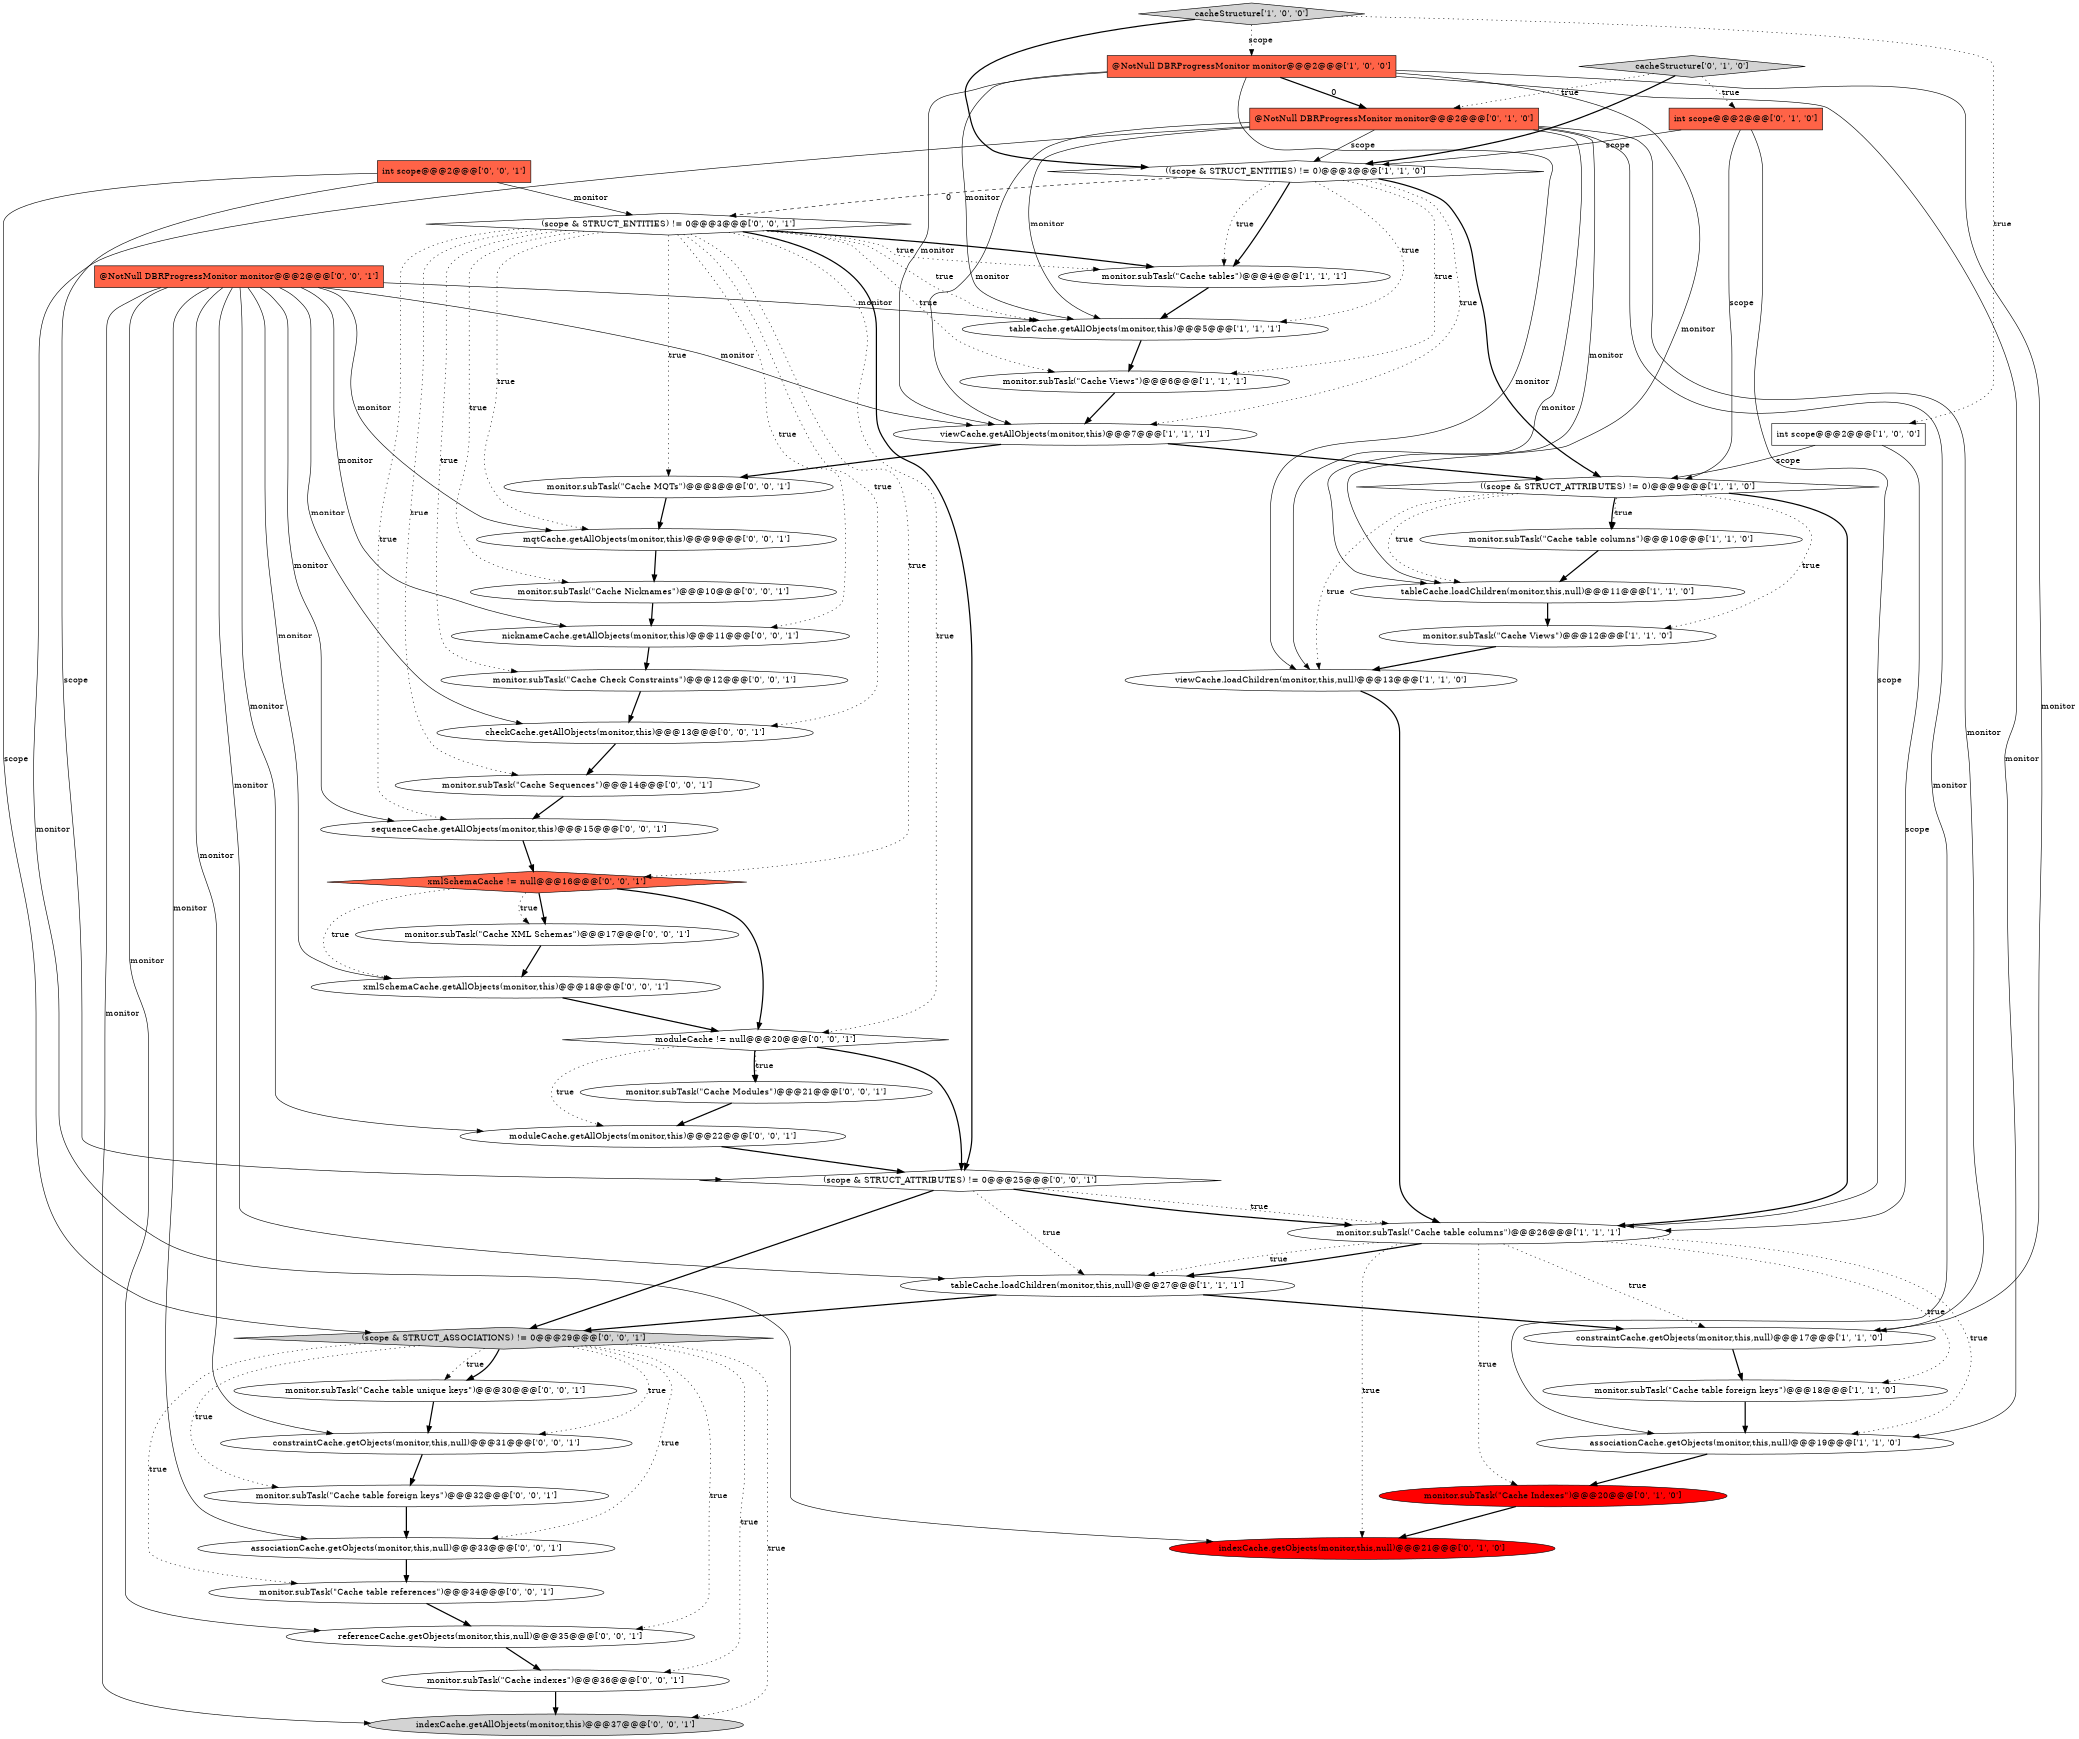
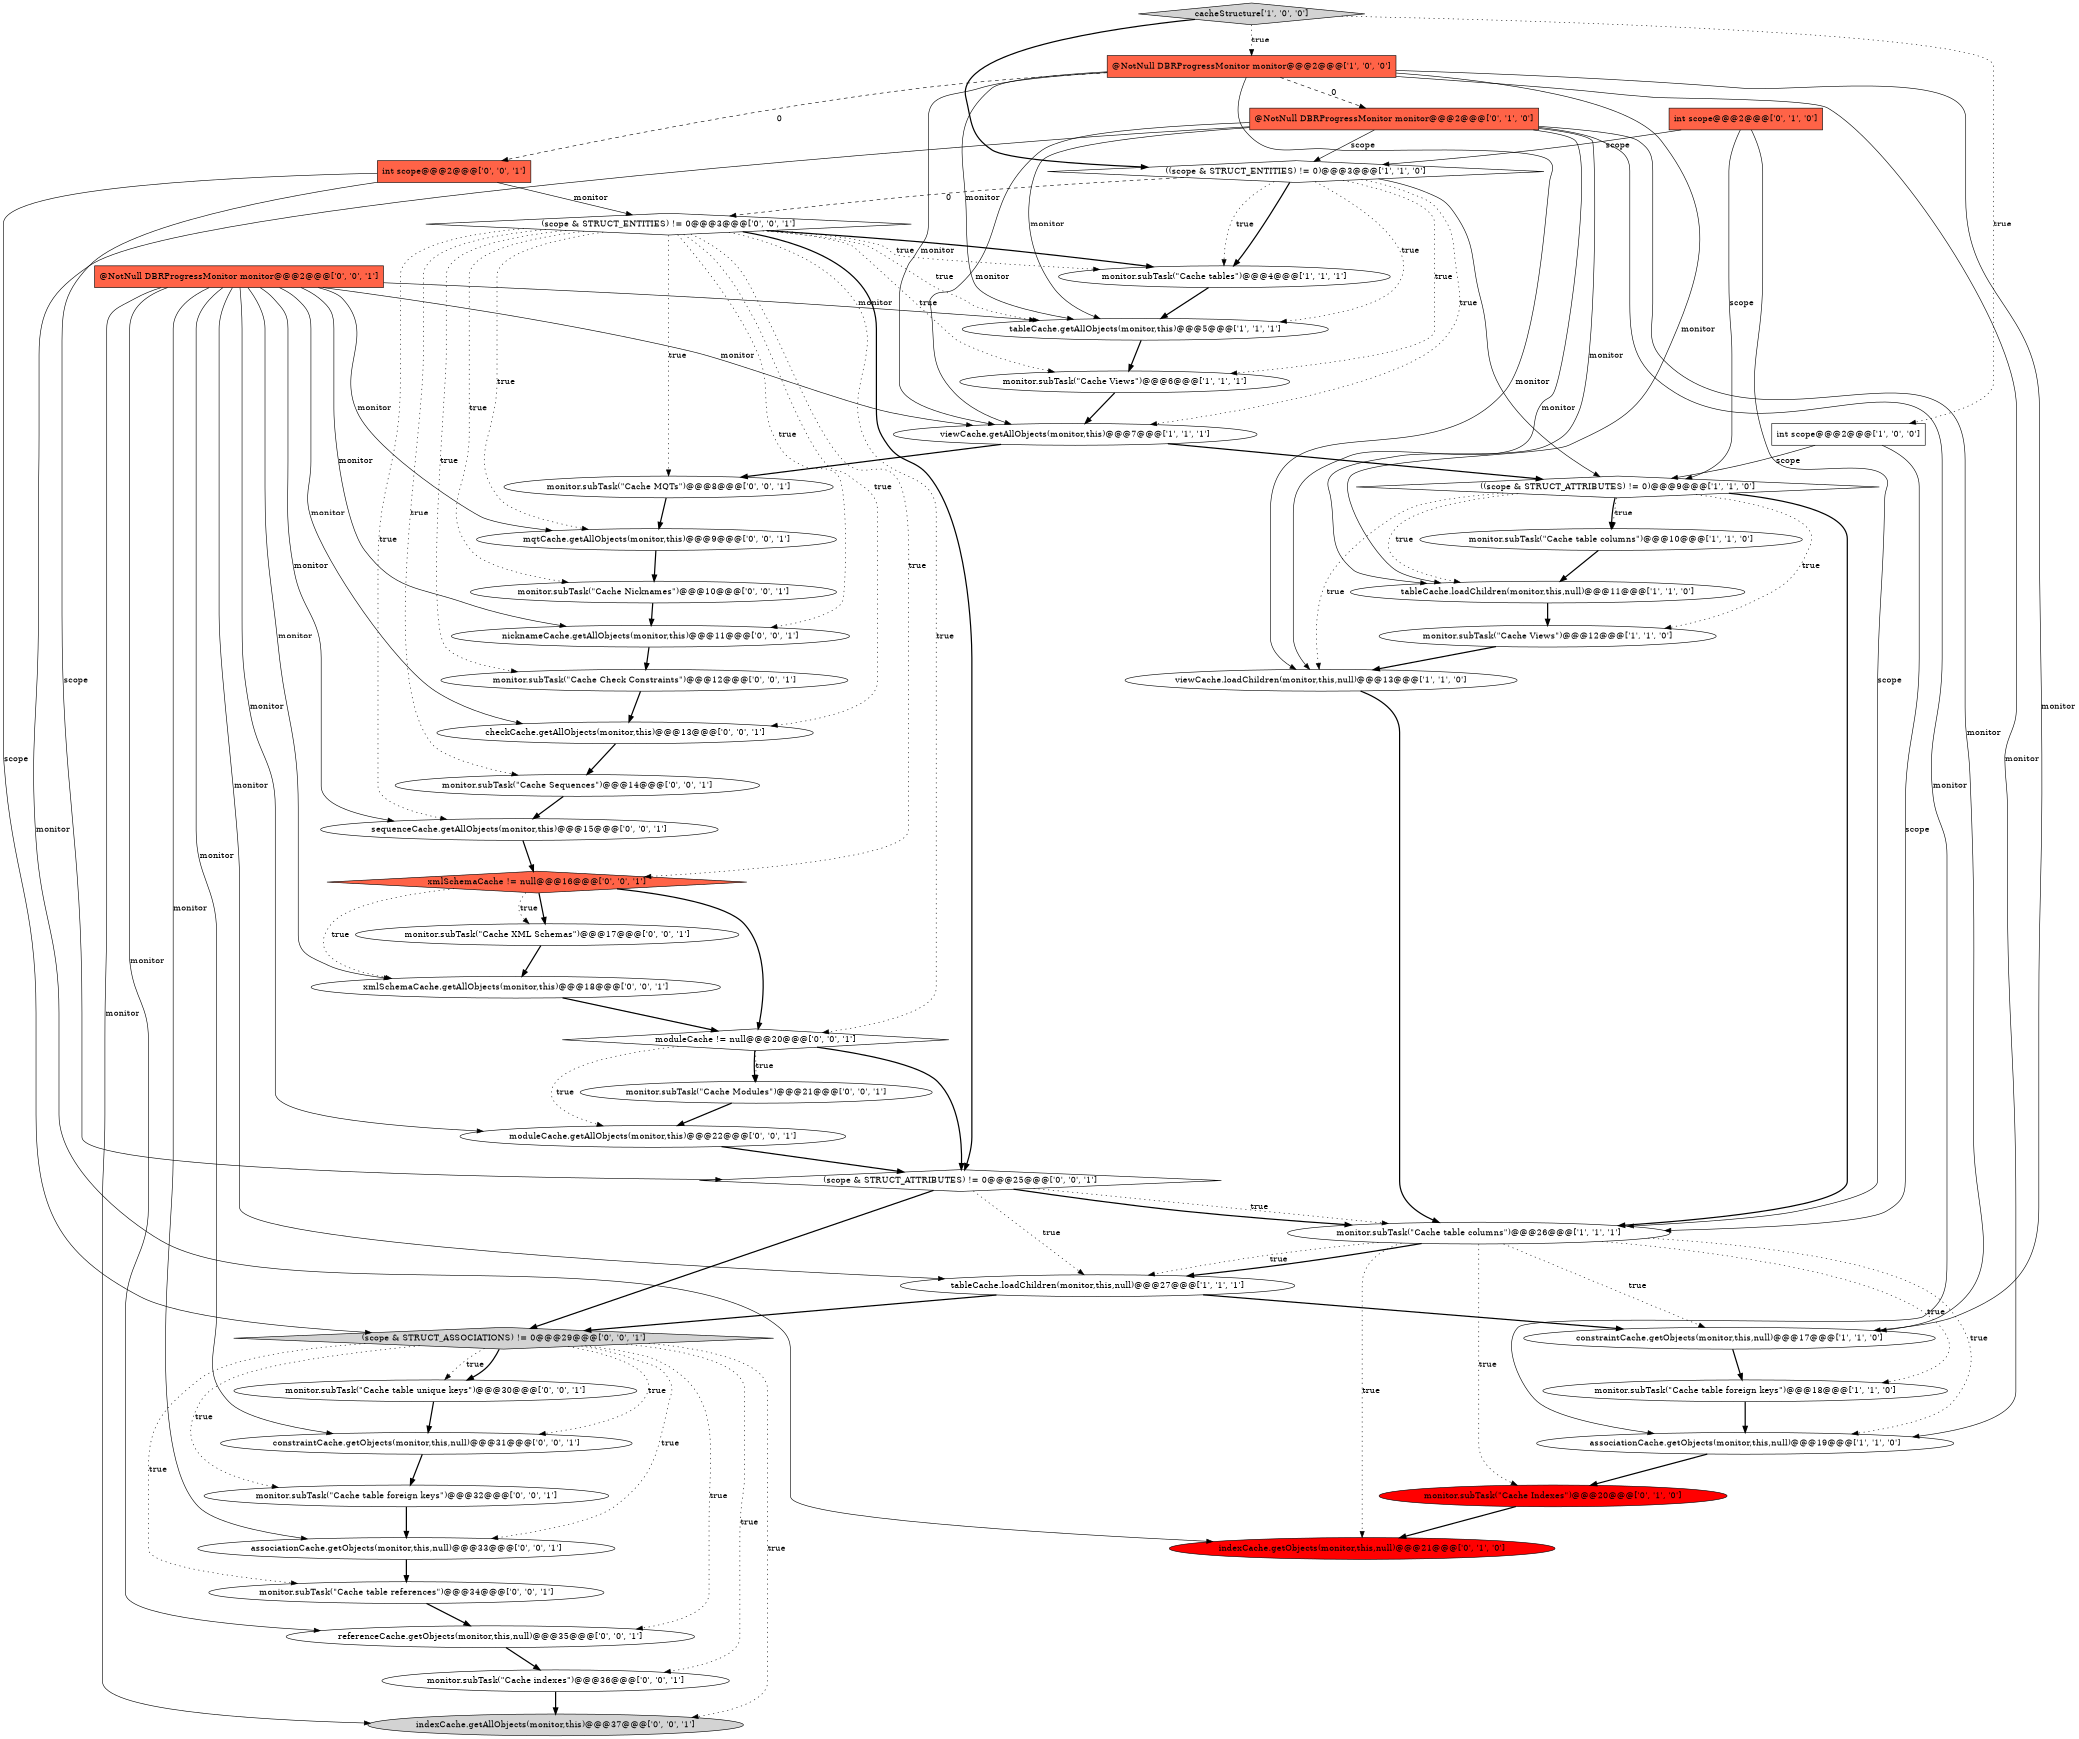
edge "cacheStructure['1', '0', '0']" -> "@NotNull DBRProgressMonitor monitor@@@2@@@['1', '0', '0']": label "scope" -> "true"
node "cacheStructure['0', '1', '0']": removed
edge "@NotNull DBRProgressMonitor monitor@@@2@@@['1', '0', '0']" -> "@NotNull DBRProgressMonitor monitor@@@2@@@['0', '1', '0']": style bold -> dashed
edge "@NotNull DBRProgressMonitor monitor@@@2@@@['1', '0', '0']" -> "int scope@@@2@@@['0', '0', '1']": added, label "0"
edge "((scope & STRUCT_ENTITIES) != 0)@@@3@@@['1', '1', '0']" -> "((scope & STRUCT_ATTRIBUTES) != 0)@@@9@@@['1', '1', '0']": style bold -> solid
